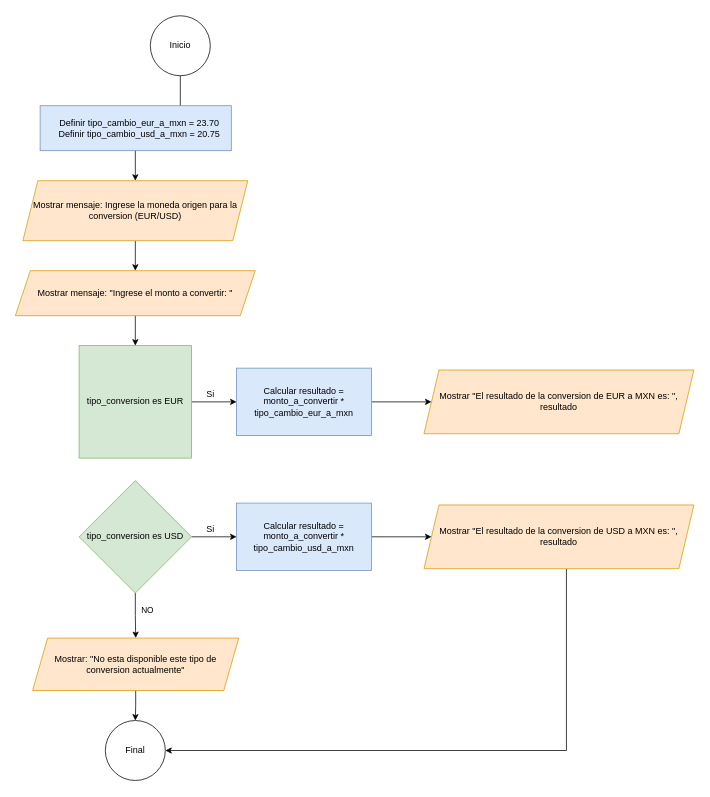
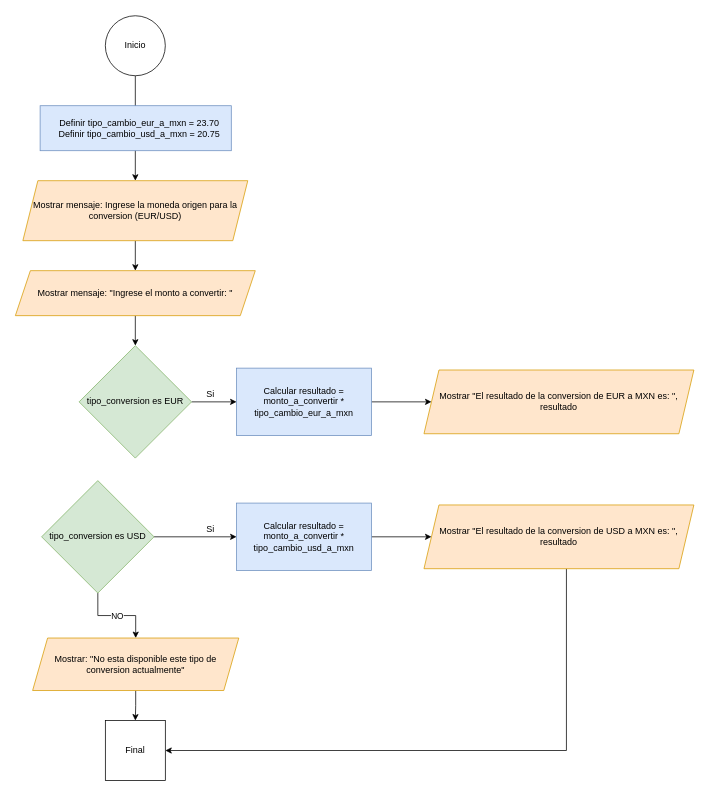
node "Inicio": moved (180, 45) -> (135, 45)
node "tipo_conversion es EUR": shape rectangle -> diamond
node "tipo_conversion es USD": moved (135, 537) -> (98, 537)
node "Final": shape ellipse -> rectangle
